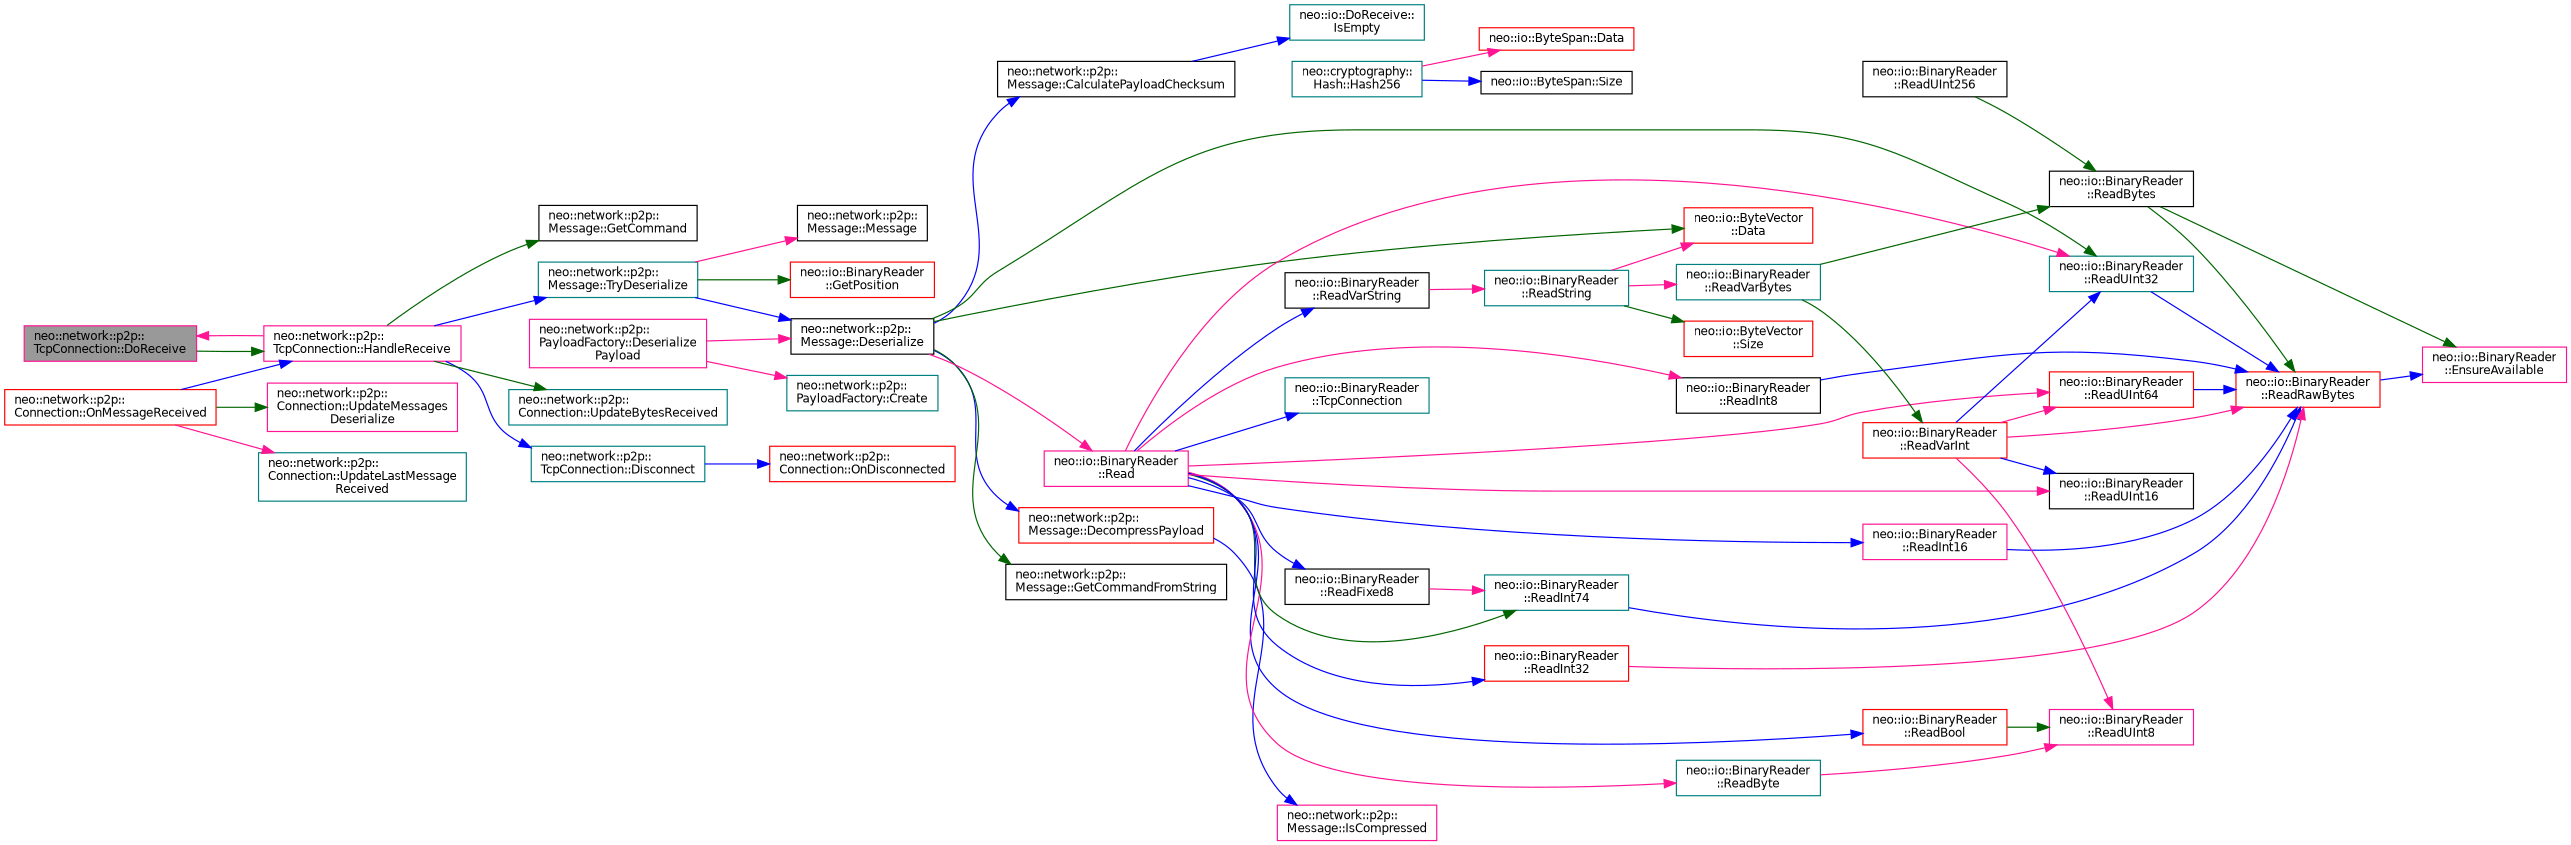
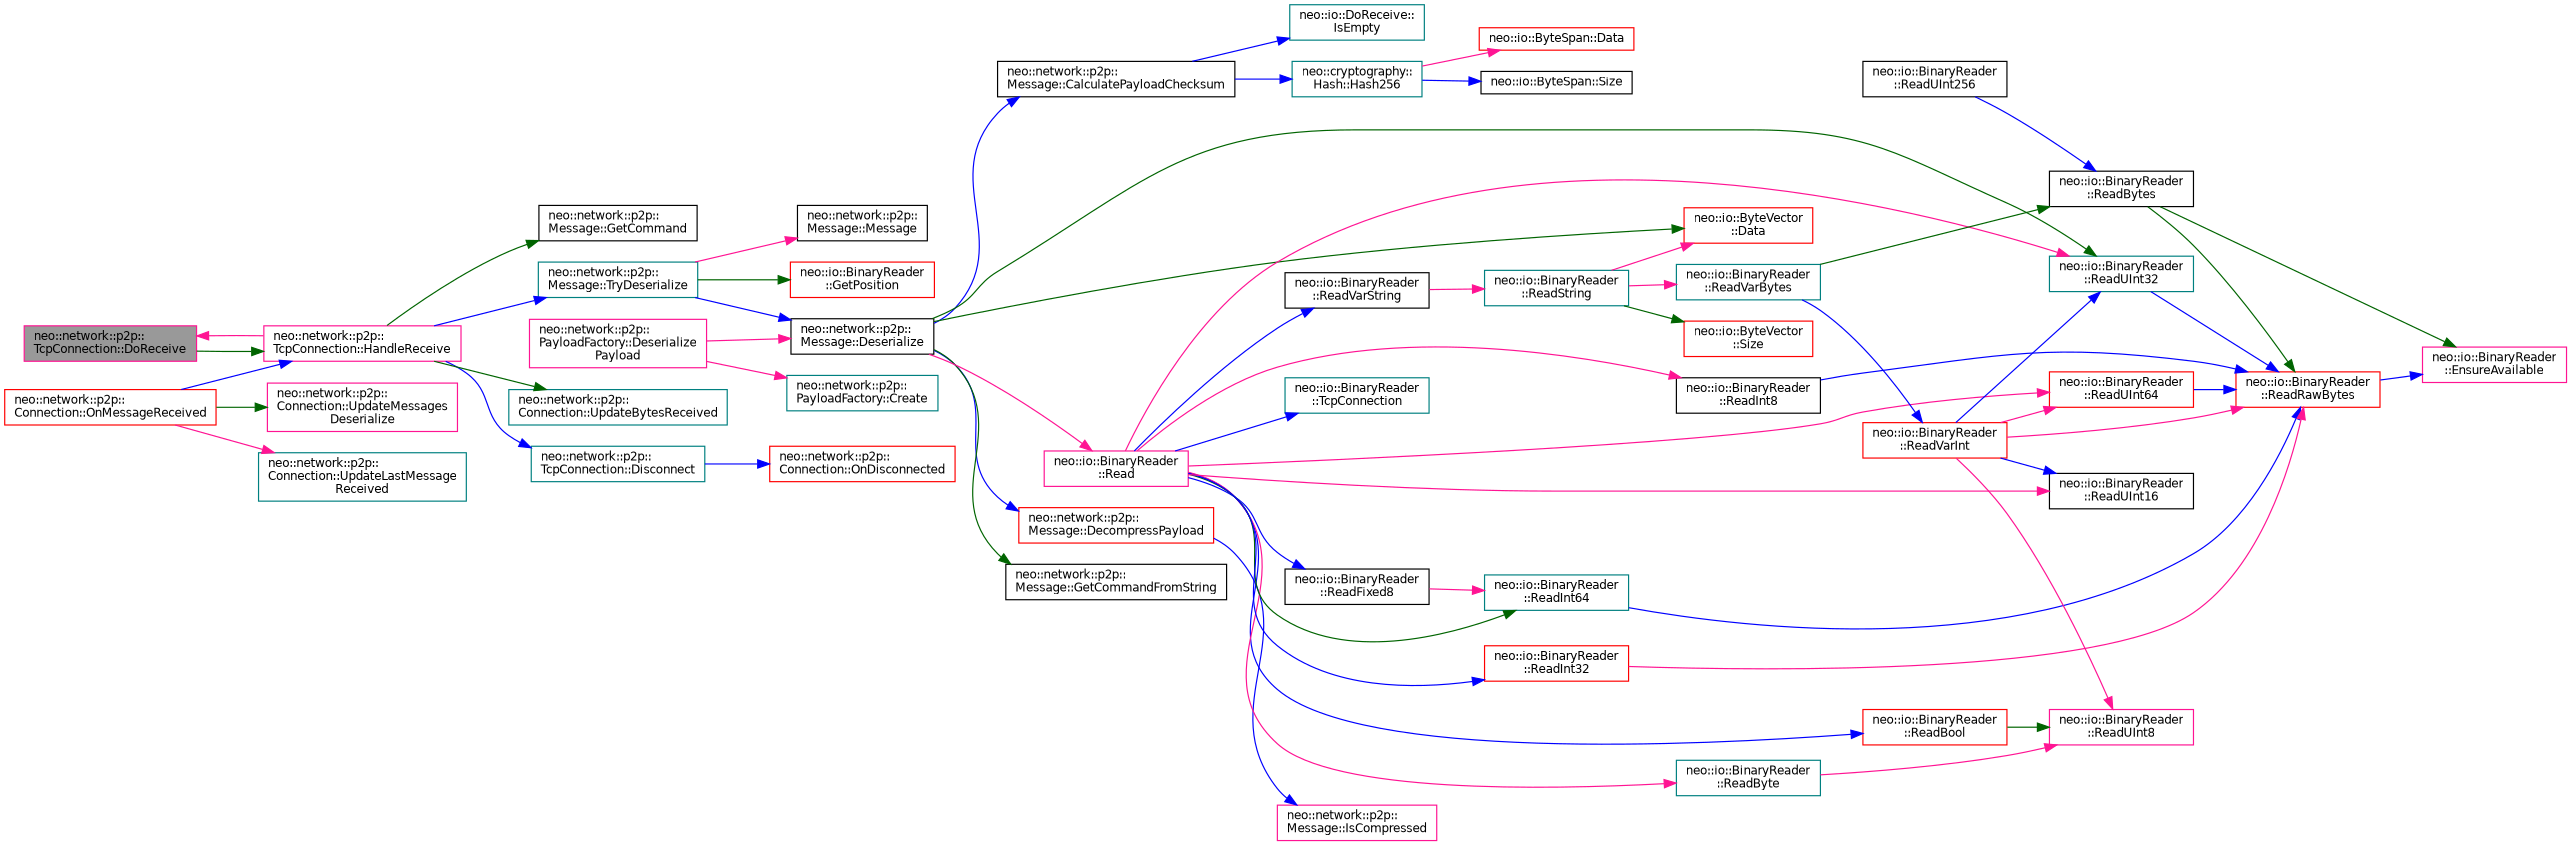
edge "neo::network::p2p:: Message::CalculatePayloadChecksum" -> "neo::cryptography:: Hash::Hash256": added
edge "neo::io::BinaryReader ::ReadUInt256" -> "neo::io::BinaryReader ::ReadBytes": color darkgreen -> blue
edge "neo::io::BinaryReader ::ReadVarBytes" -> "neo::io::BinaryReader ::ReadVarInt": color darkgreen -> blue
node "neo::io::BinaryReader ::ReadInt16": removed
node "neo::io::BinaryReader ::ReadInt74": label "neo::io::BinaryReader ::ReadInt74" -> "neo::io::BinaryReader ::ReadInt64"
